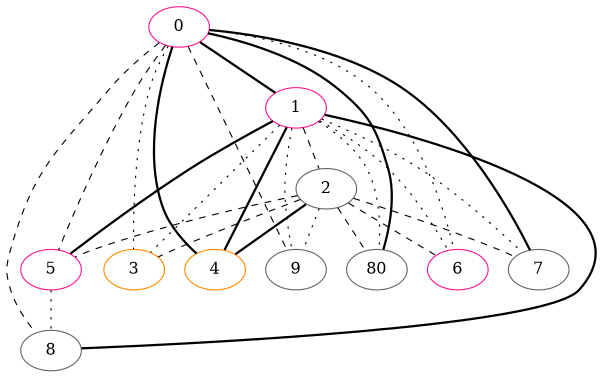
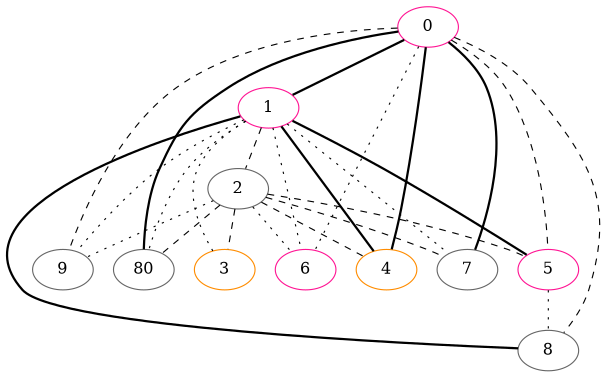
edge "0" -- "3": removed
edge "2" -- "4": style bold -> dashed
edge "2" -- "6": style dashed -> dotted
